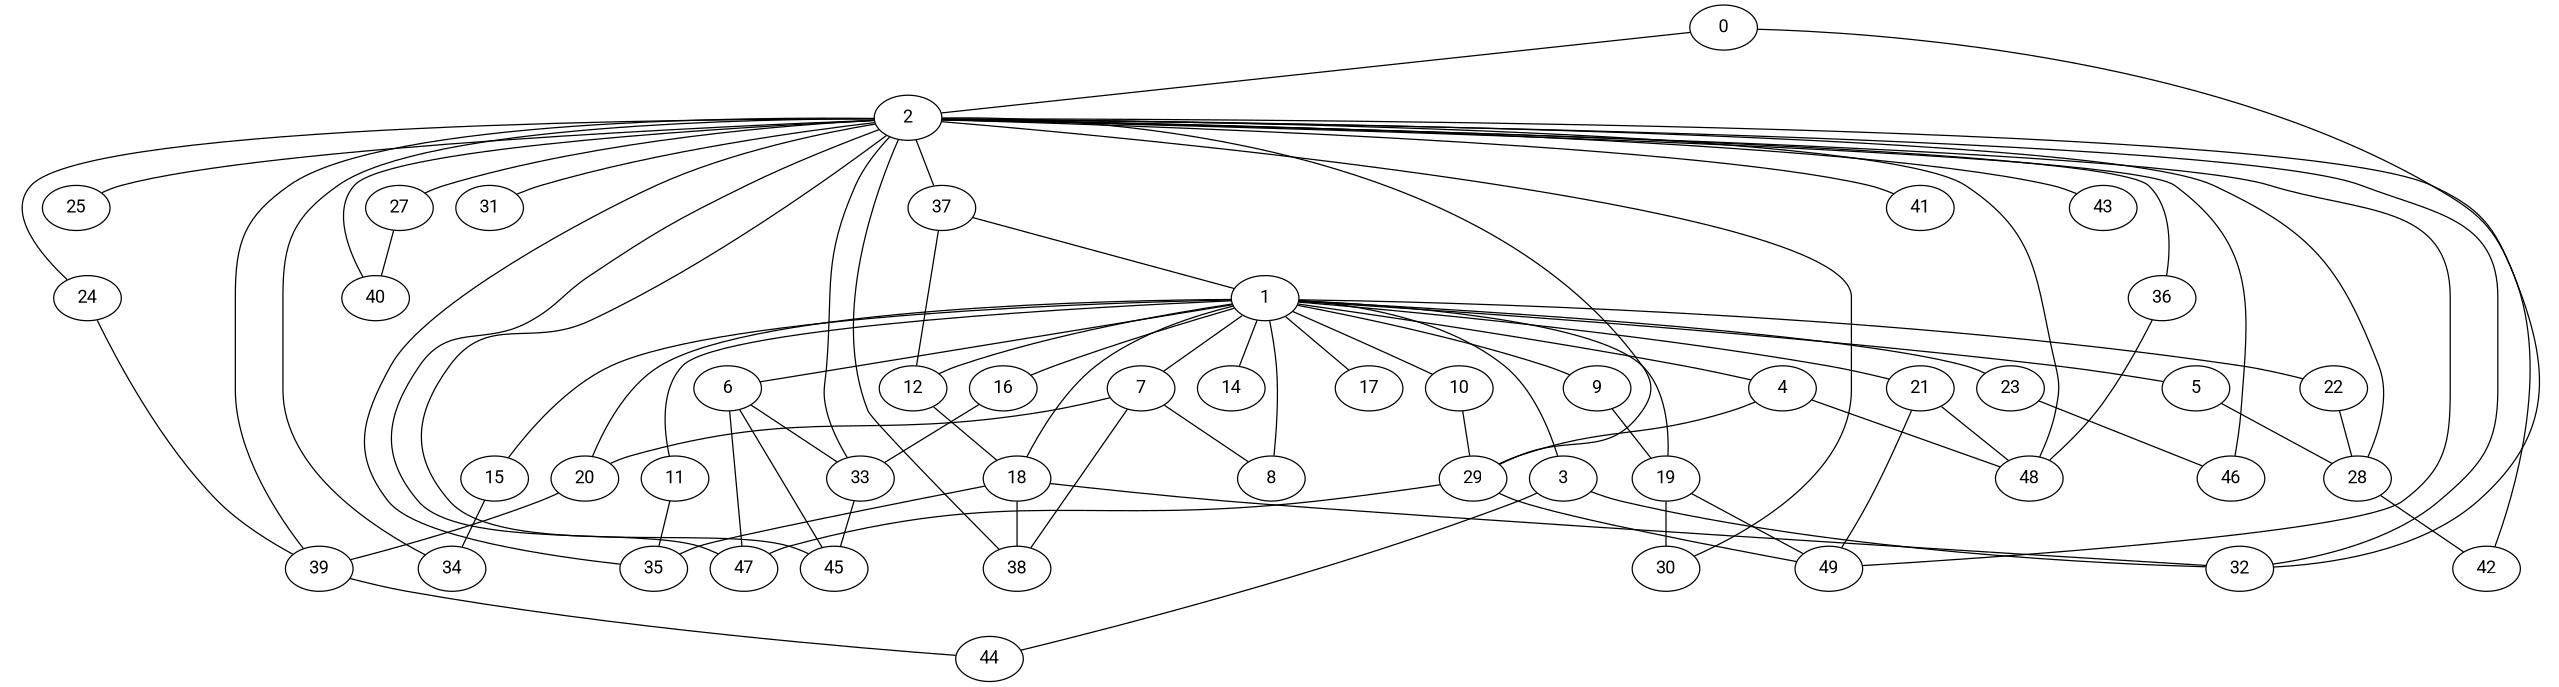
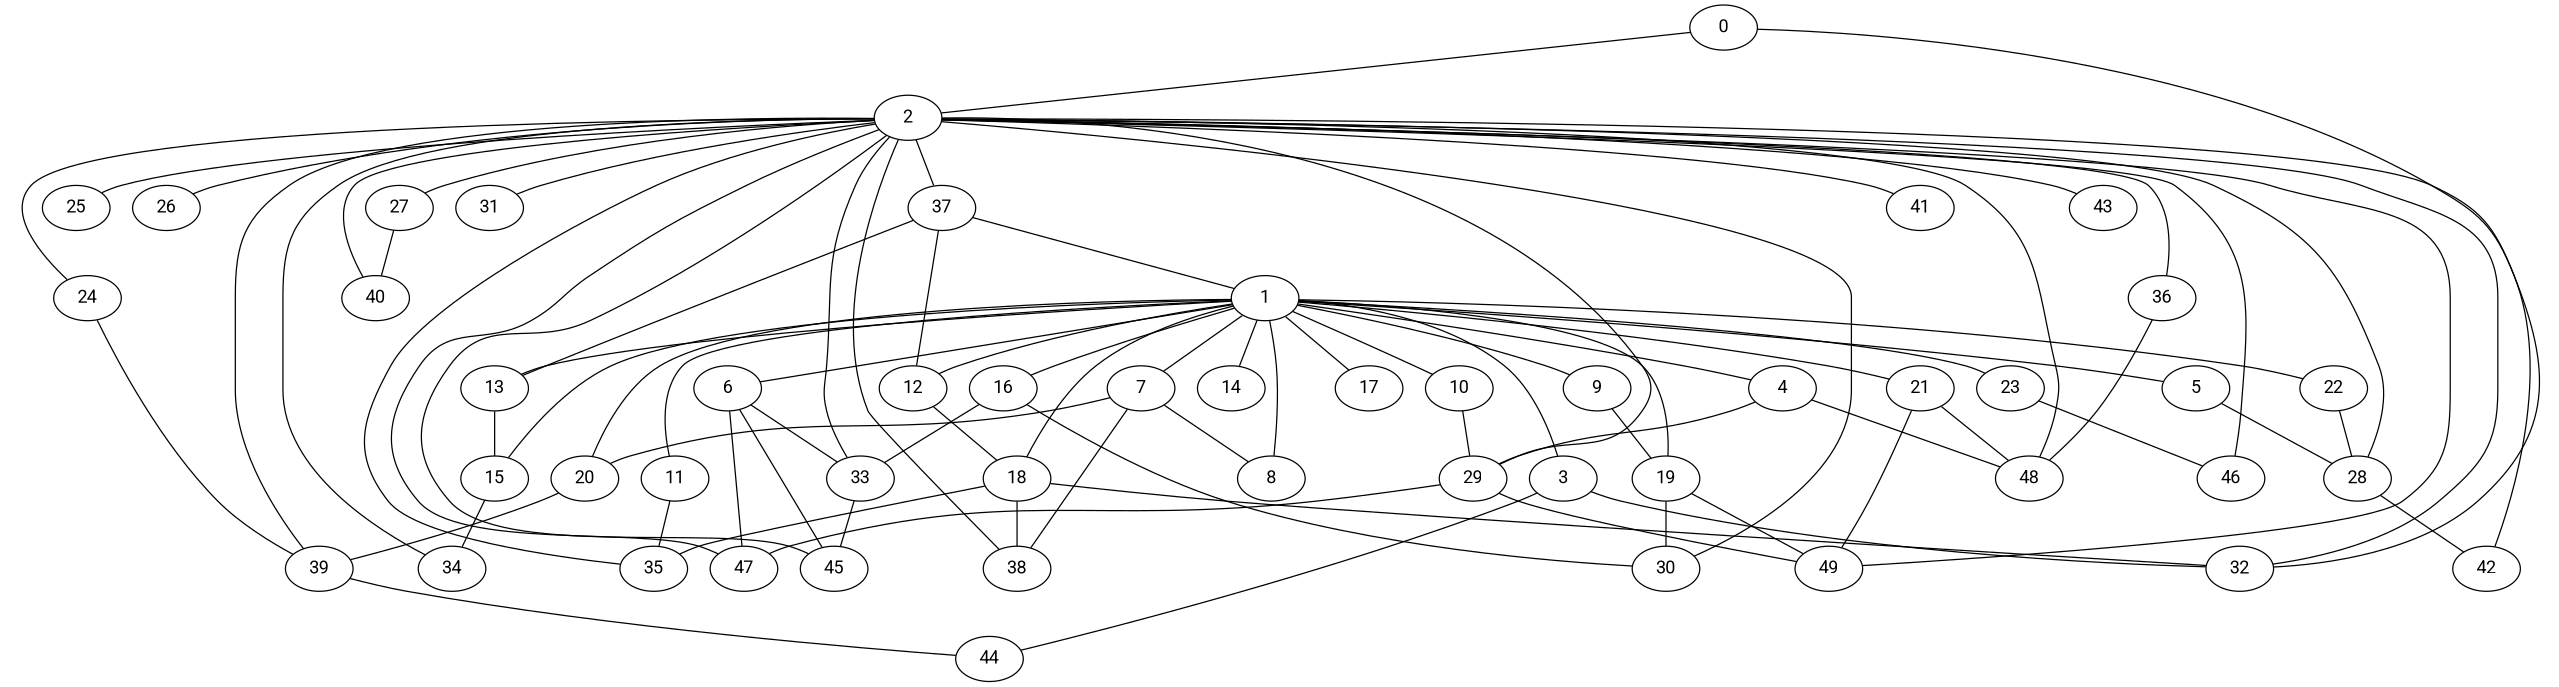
node "26": added
node "13": added
edge "16" -- "30": added
